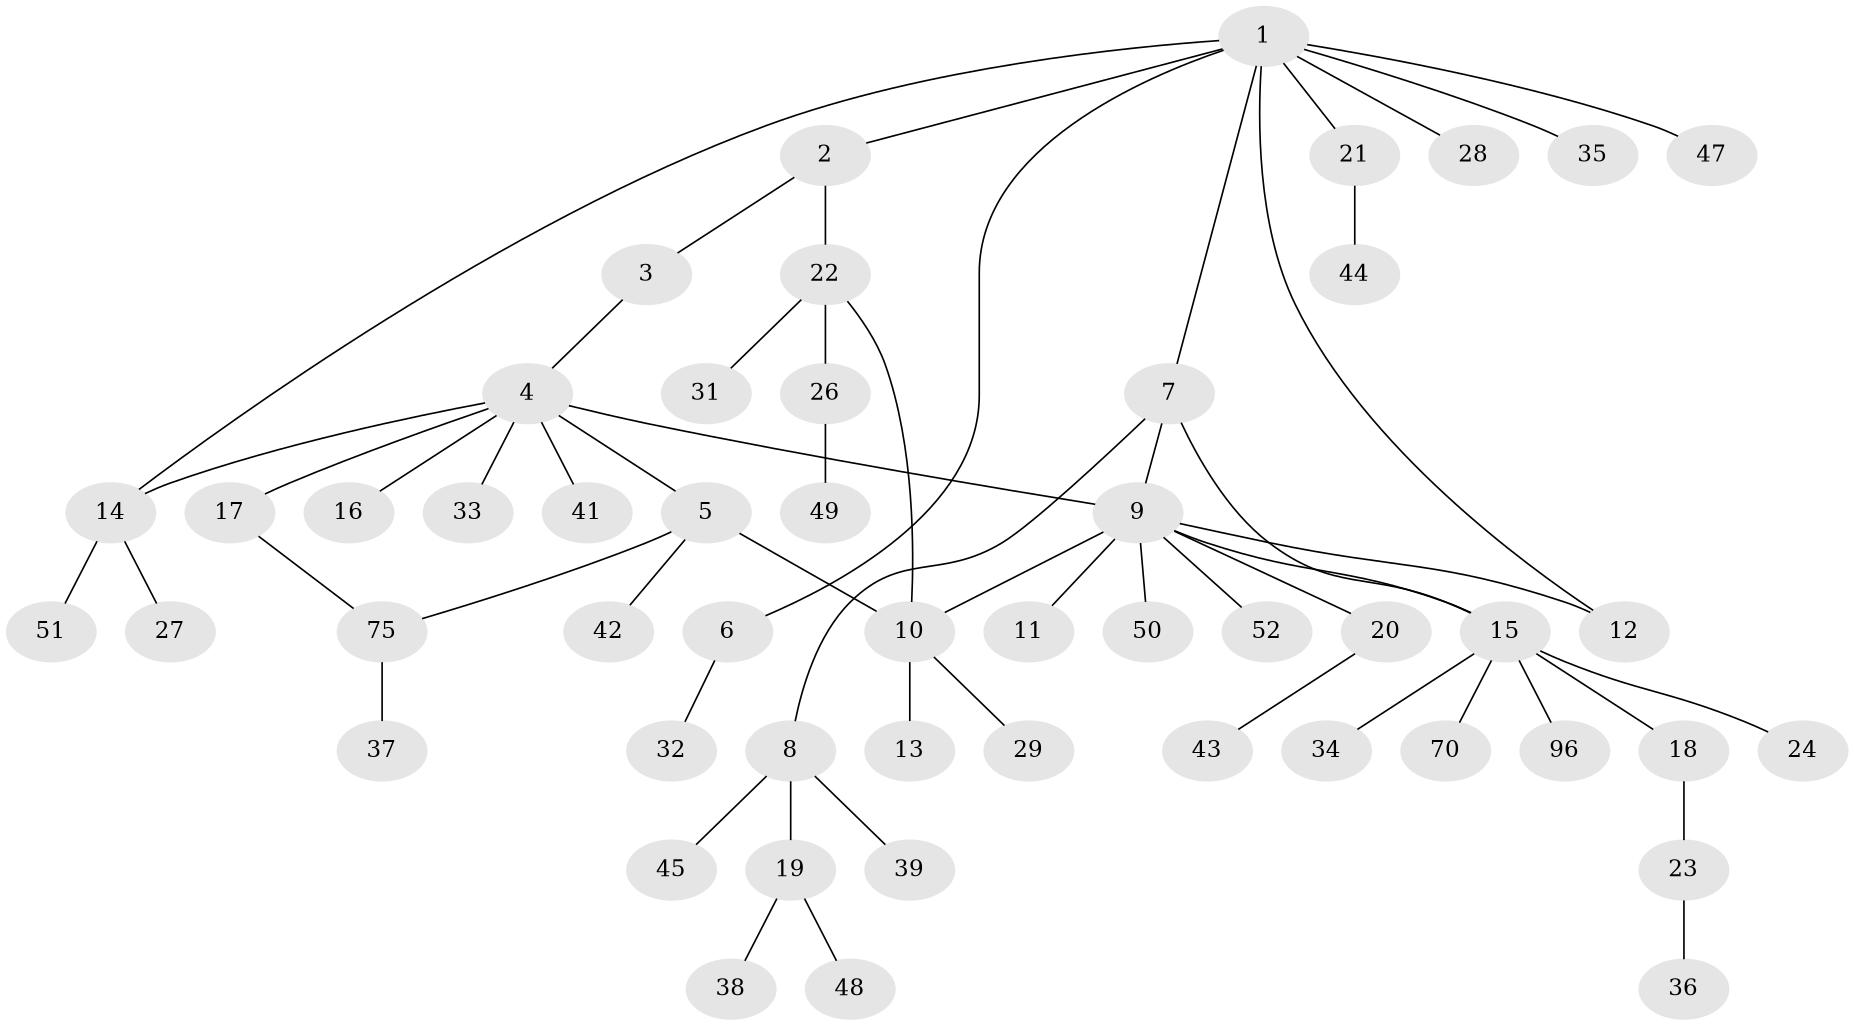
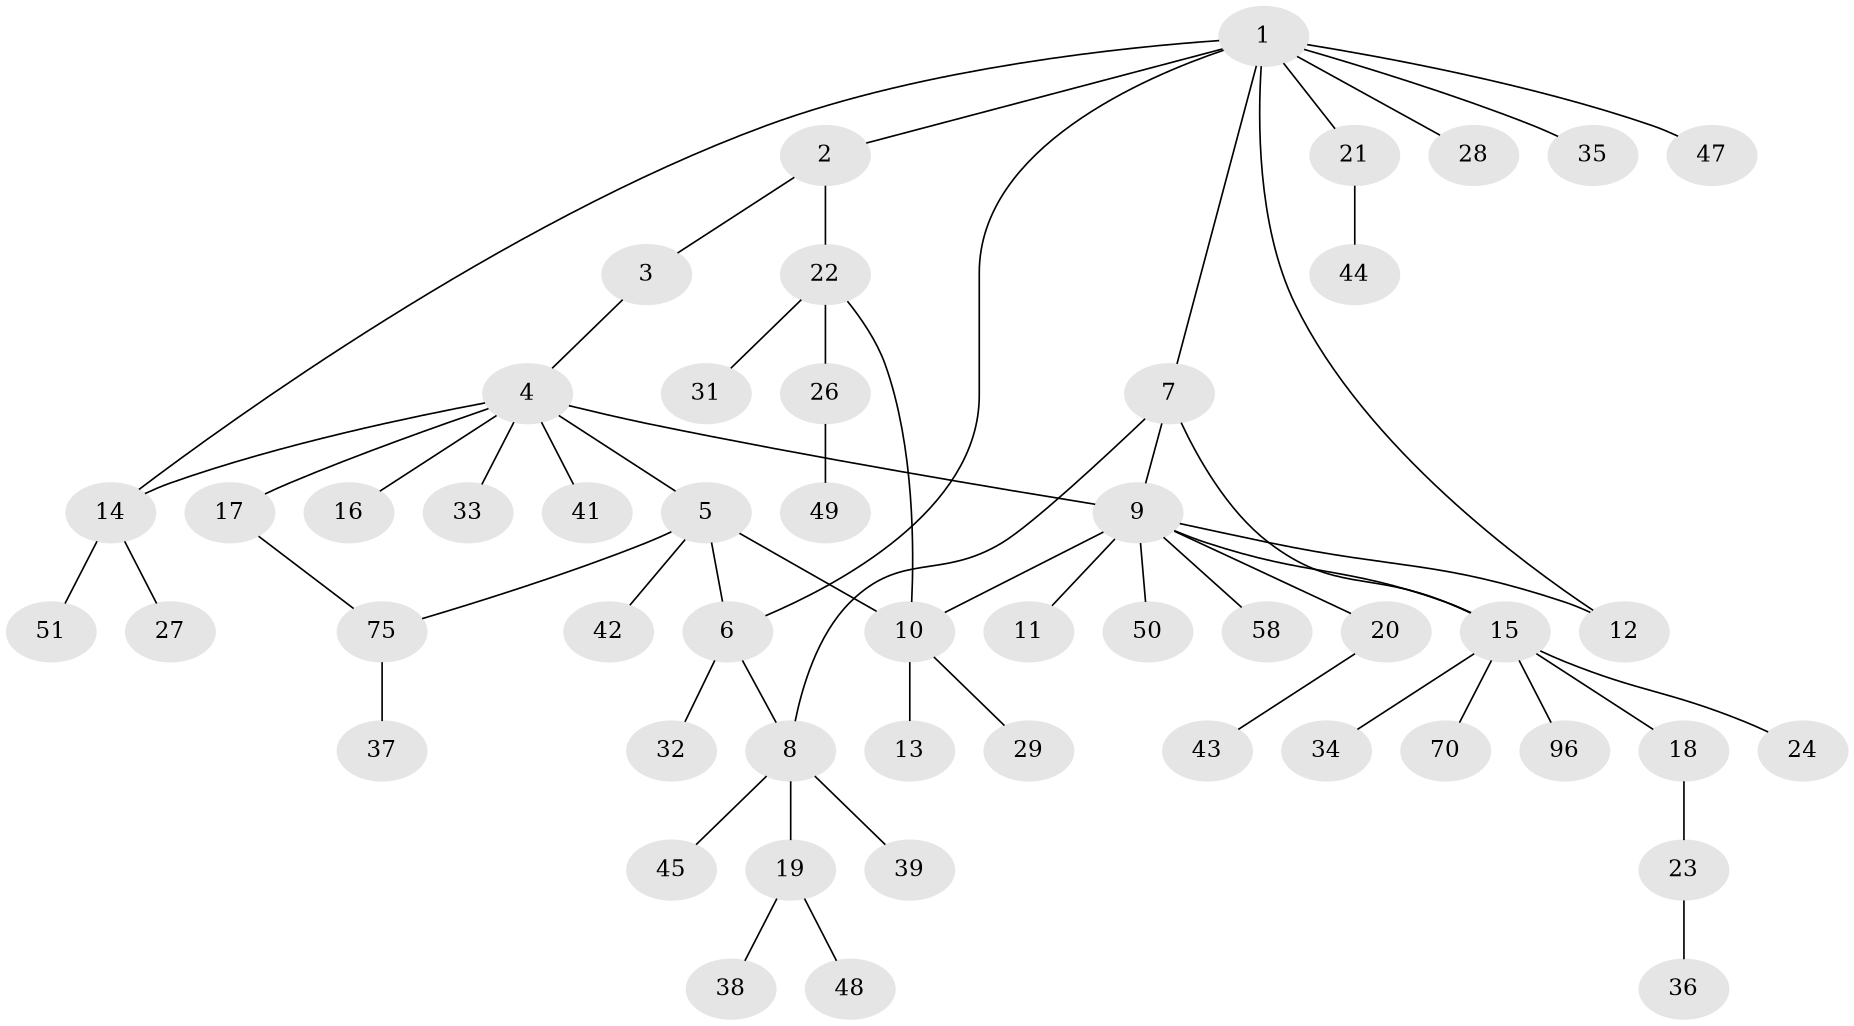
edge "5" -- "6": added
node "52": label "52" -> "58"
edge "6" -- "8": added
